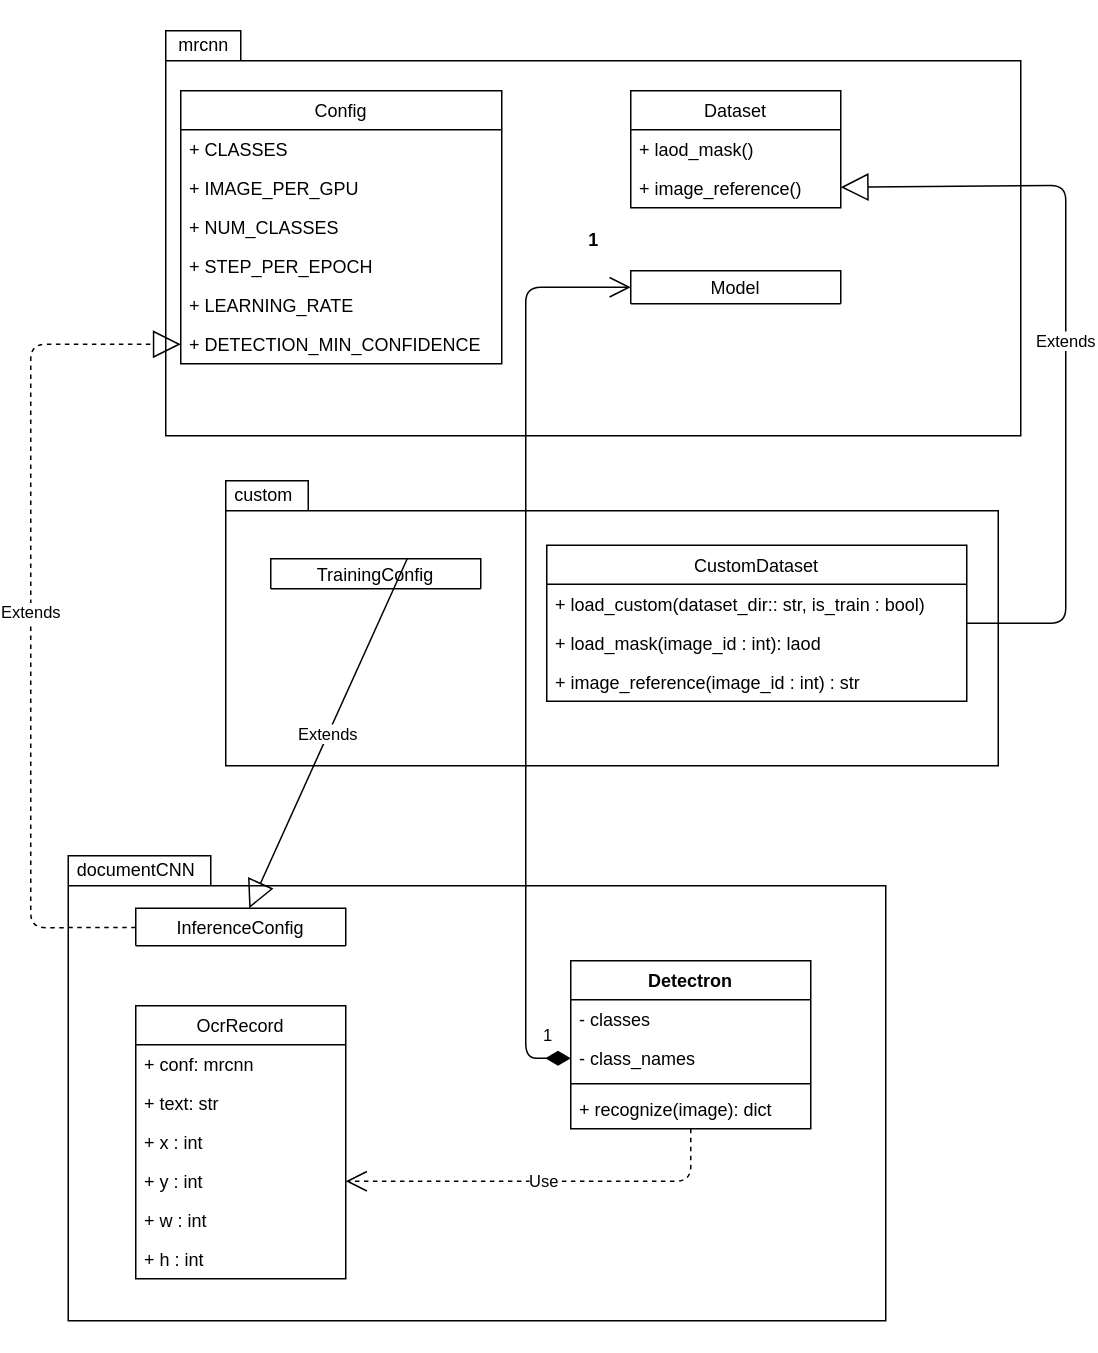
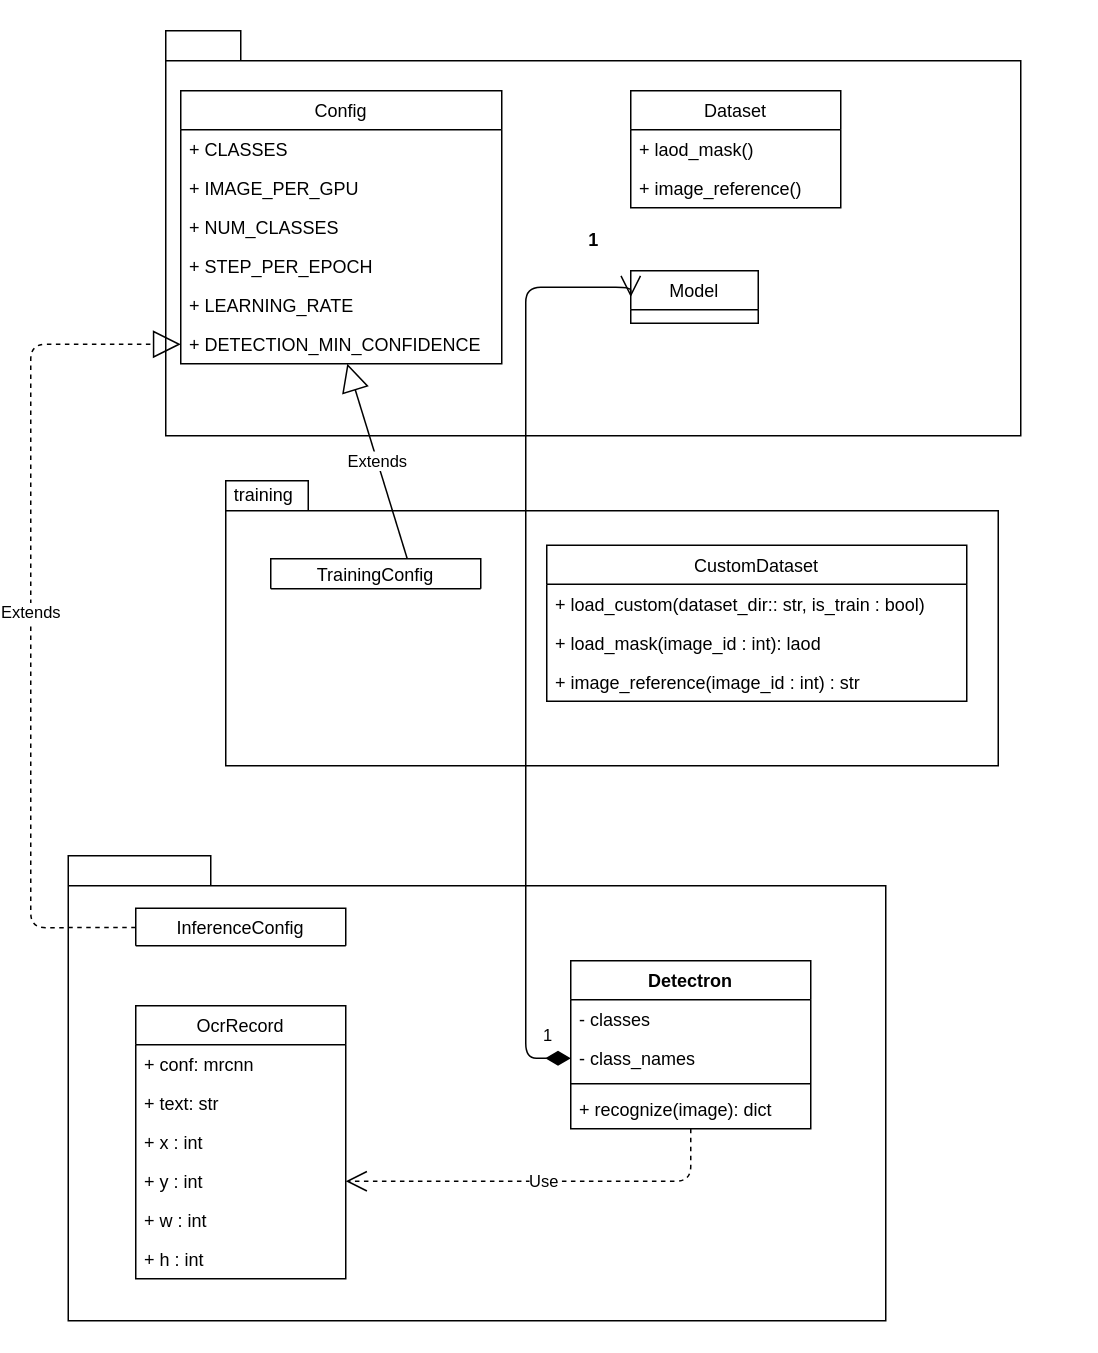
node "mrcnn": removed
node "Model": size 210x33 -> 128x53
edge "CustomDataset" -> "+ image_reference()": removed, label "Extends"
node "custom": label "custom" -> "training"
edge "TrainingConfig" -> "InferenceConfig": now "TrainingConfig" -> "+ DETECTION_MIN_CONFIDENCE"
node "documentCNN": removed
